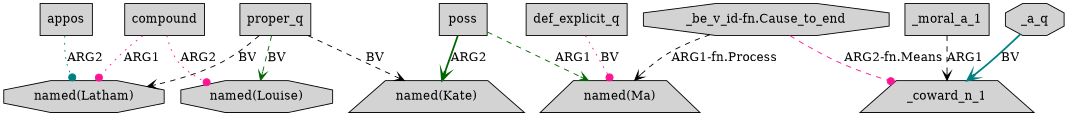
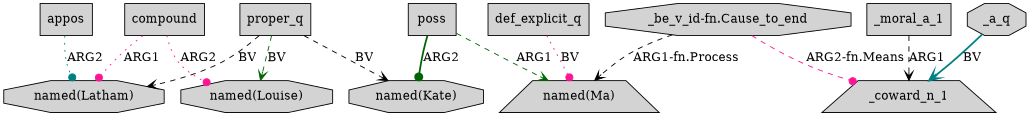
edge "poss" -> "named(Kate)": arrowhead vee -> dot
node "named(Kate)": shape trapezium -> octagon
